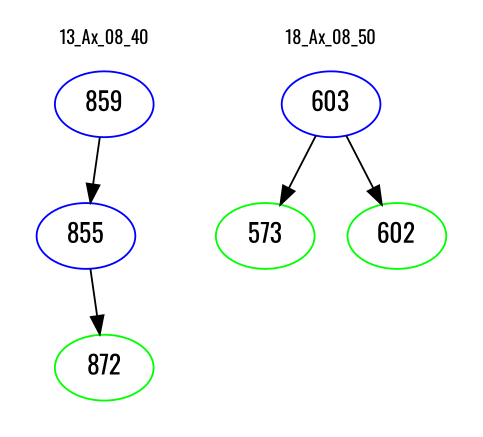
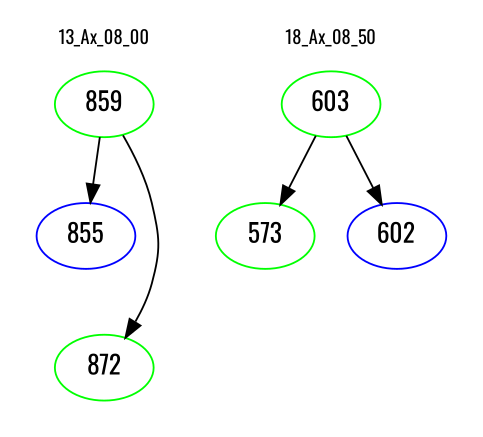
cluster "13_Ax_08_40": label "13_Ax_08_40" -> "13_Ax_08_00"
node "859": color blue -> green
node "603": color blue -> green
node "602": color green -> blue
edge "855" -> "872": now "859" -> "872"
